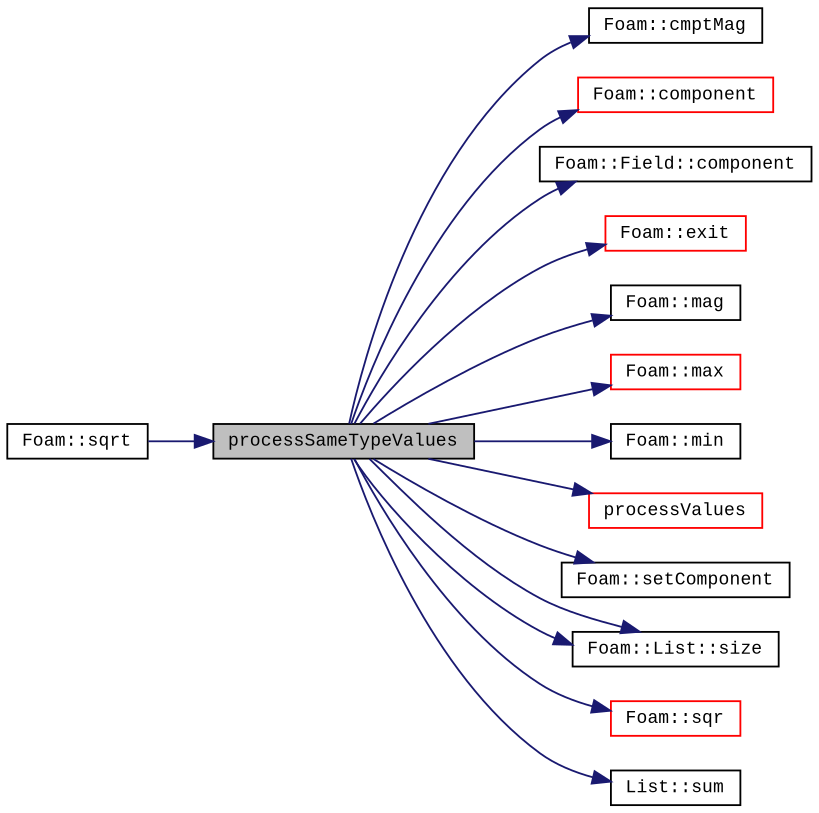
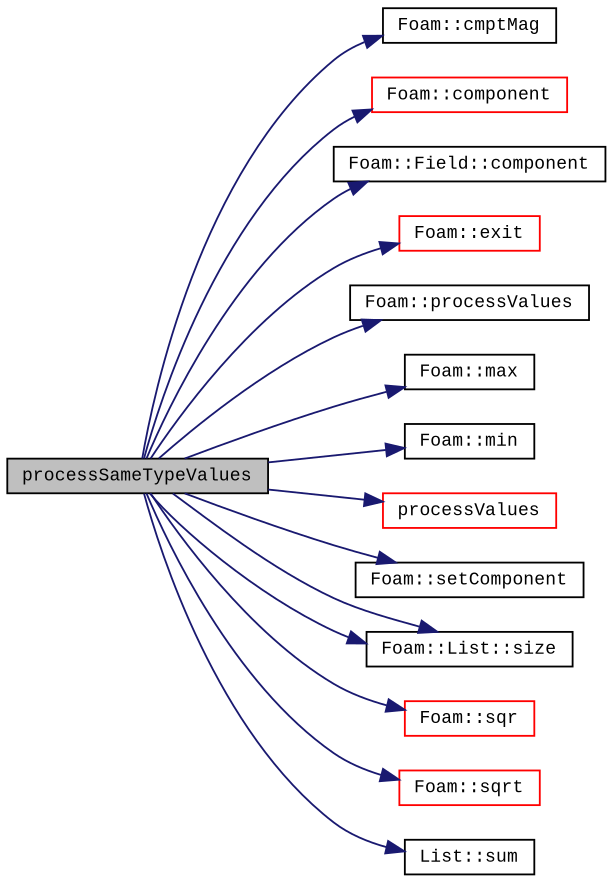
node "Foam::mag": label "Foam::mag" -> "Foam::processValues"
node "Foam::max": color red -> black
node "Foam::sqrt": color black -> red
edge "Foam::sqrt" -> "processSameTypeValues": reversed
